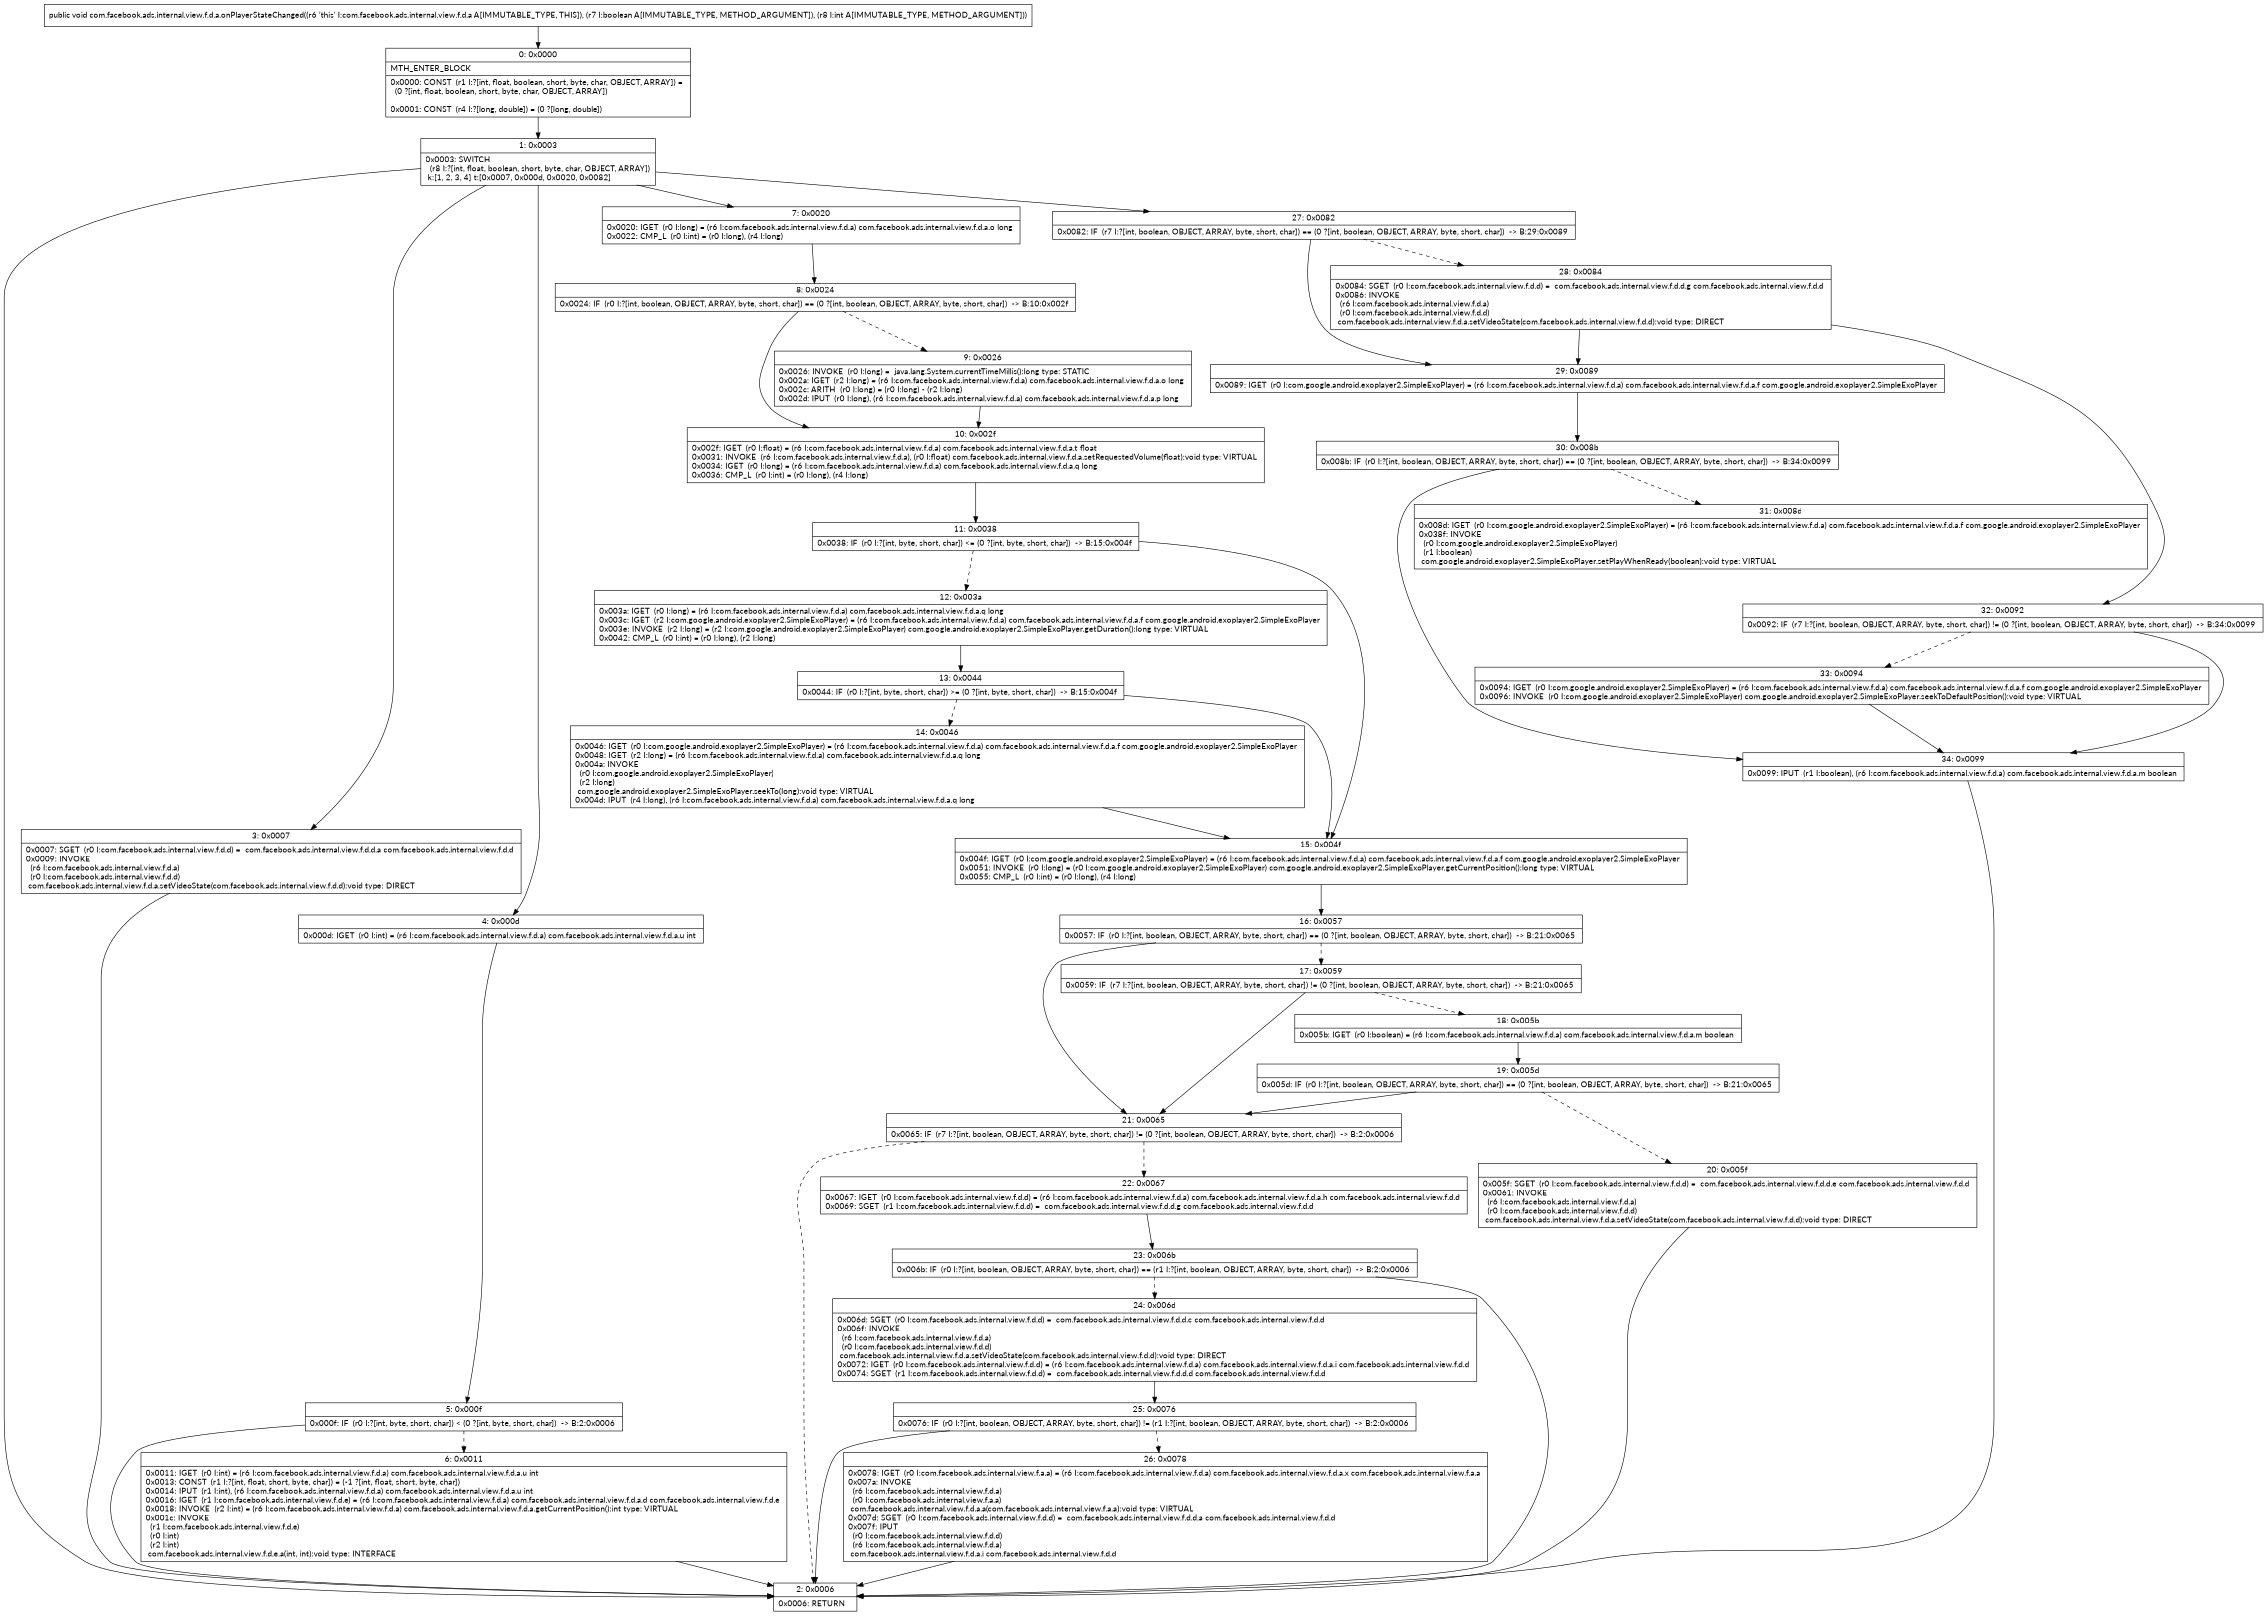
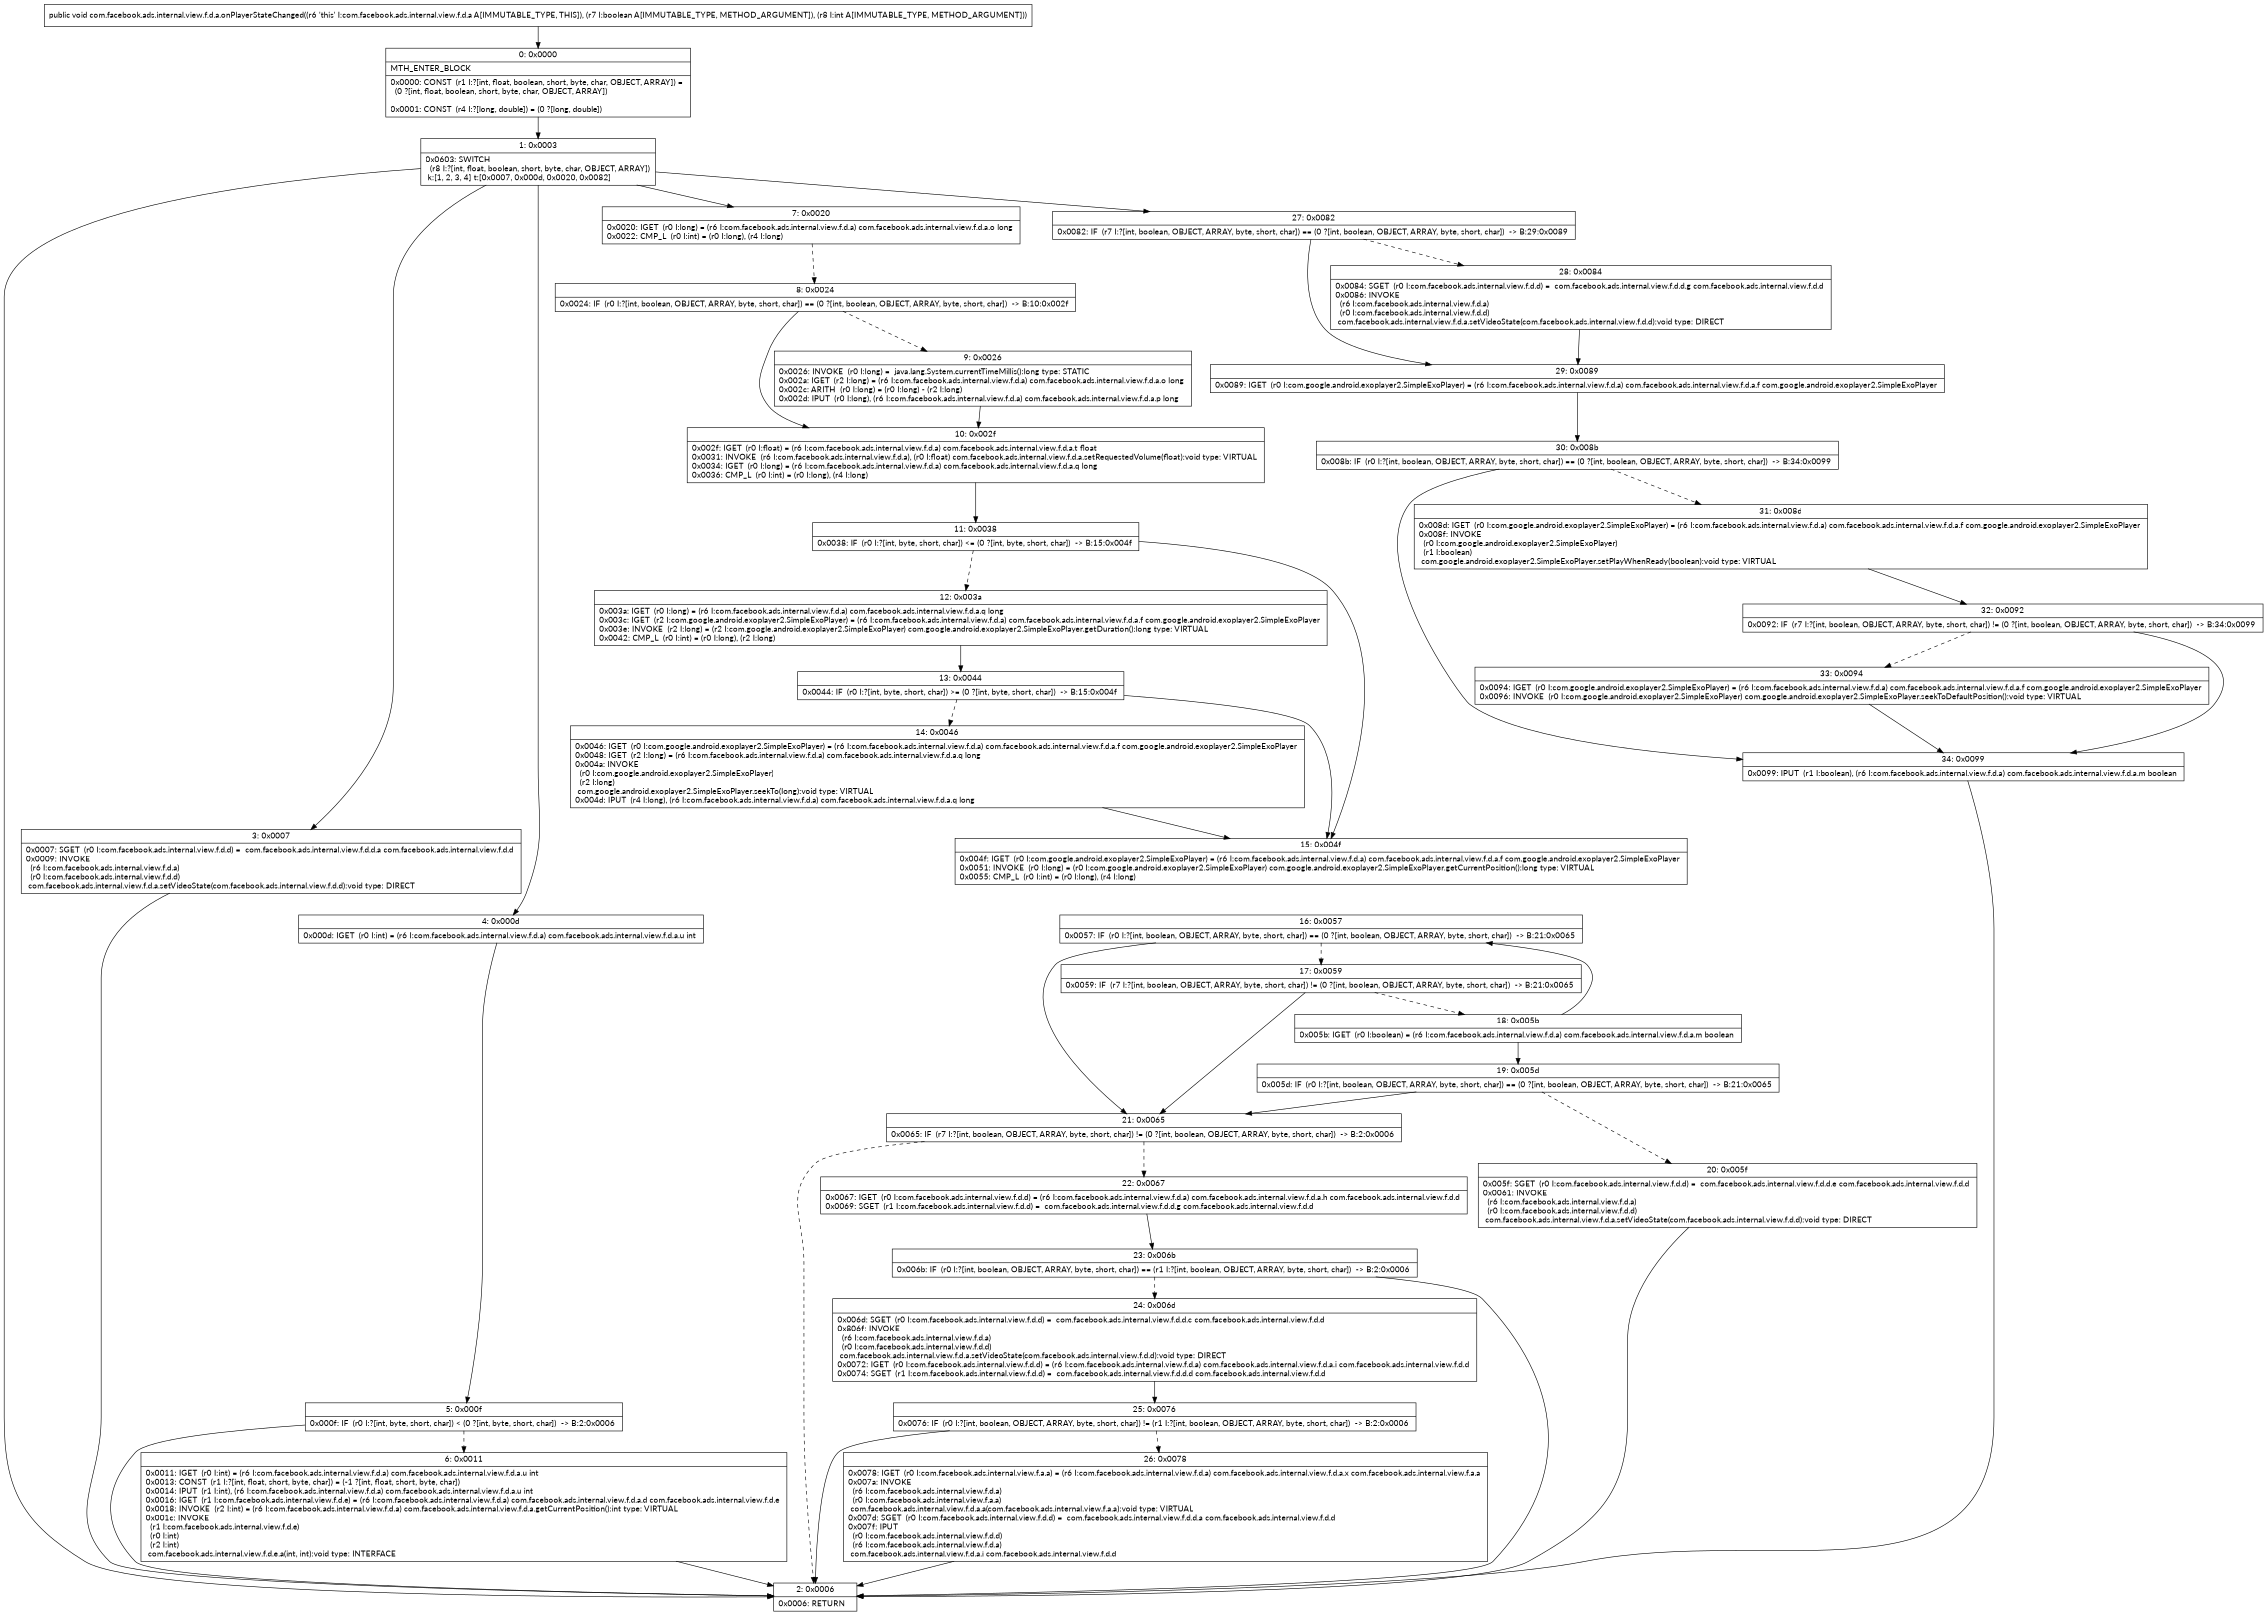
node "1: 0x0003": text "0x0003: SWITCH" -> "0x0603: SWITCH"
edge "7: 0x0020" -> "8: 0x0024": style solid -> dashed
edge "28: 0x0084" -> "32: 0x0092": now "31: 0x008d" -> "32: 0x0092"
node "31: 0x008d": text "0x038f: INVOKE" -> "0x008f: INVOKE"
edge "15: 0x004f" -> "16: 0x0057": now "18: 0x005b" -> "16: 0x0057"
node "24: 0x006d": text "0x006f: INVOKE" -> "0x806f: INVOKE"
